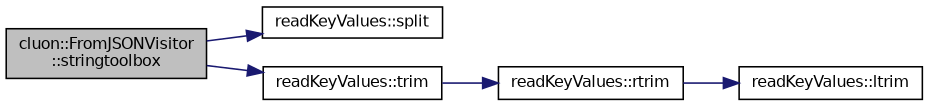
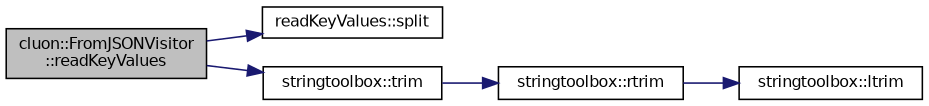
node "cluon::FromJSONVisitor ::stringtoolbox": label "cluon::FromJSONVisitor ::stringtoolbox" -> "cluon::FromJSONVisitor ::readKeyValues"
node "readKeyValues::trim": label "readKeyValues::trim" -> "stringtoolbox::trim"
node "readKeyValues::rtrim": label "readKeyValues::rtrim" -> "stringtoolbox::rtrim"
node "readKeyValues::ltrim": label "readKeyValues::ltrim" -> "stringtoolbox::ltrim"
